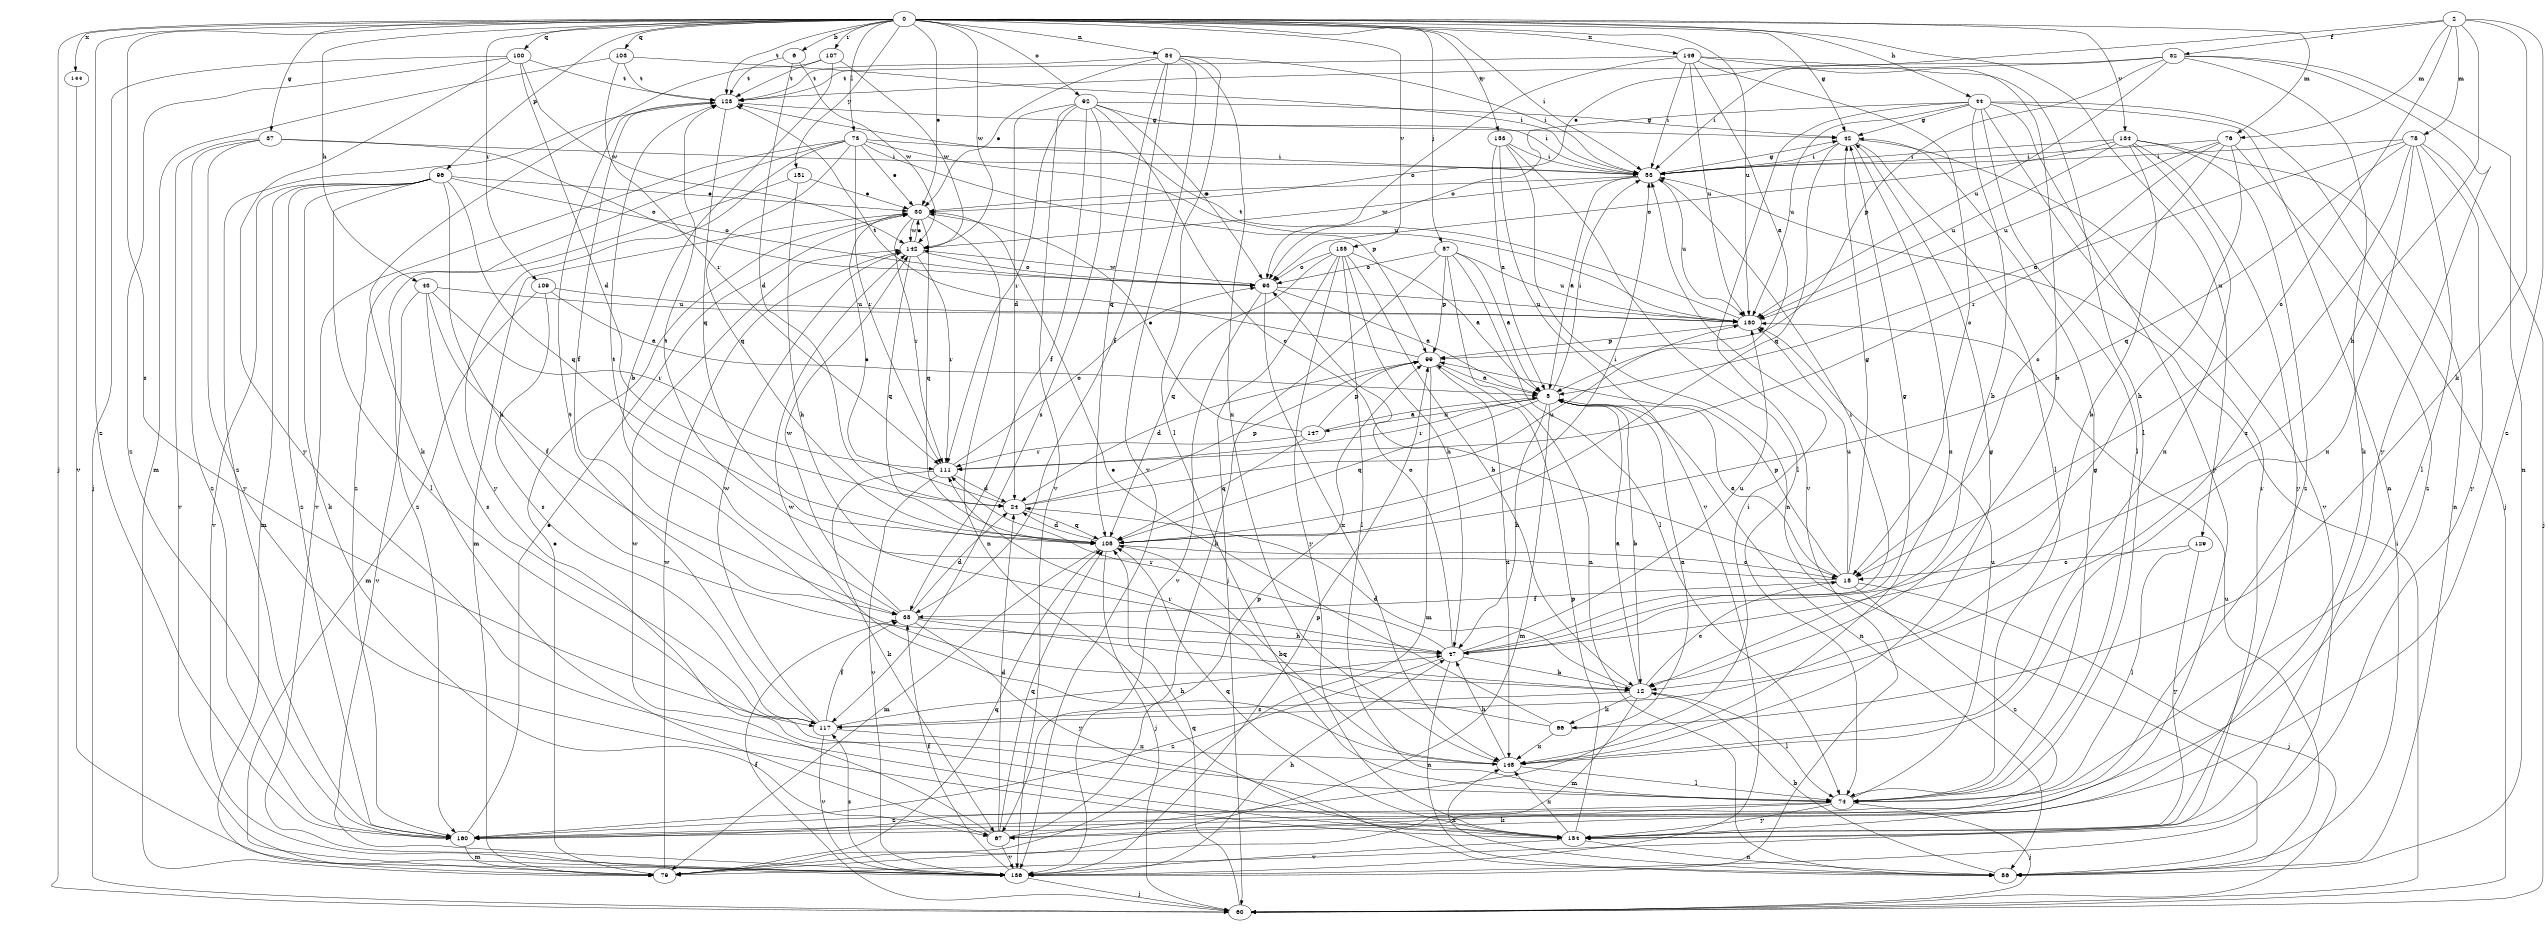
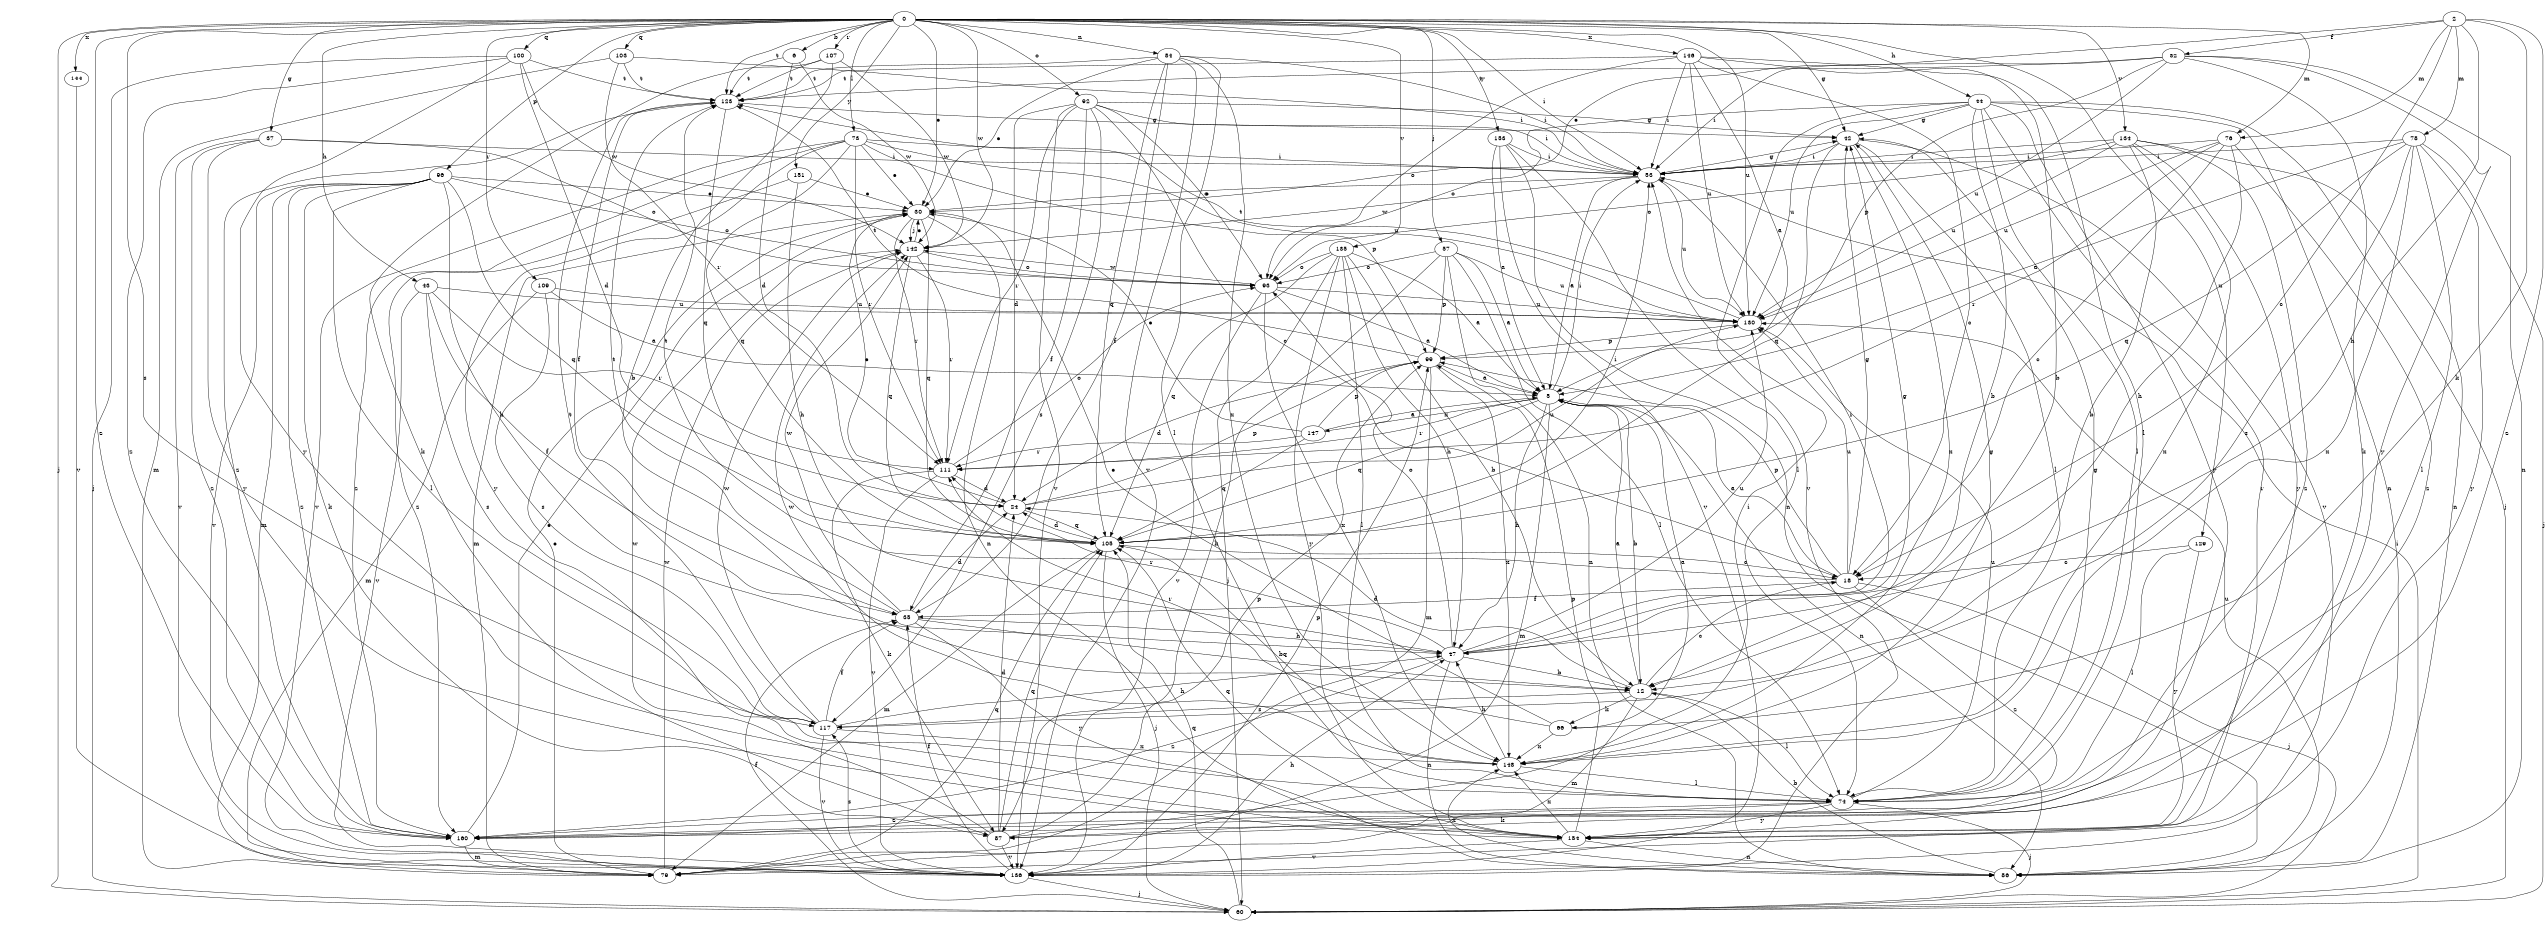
edge "30" -> "142": label "w" -> "j"
node "67": label "67" -> "87"
